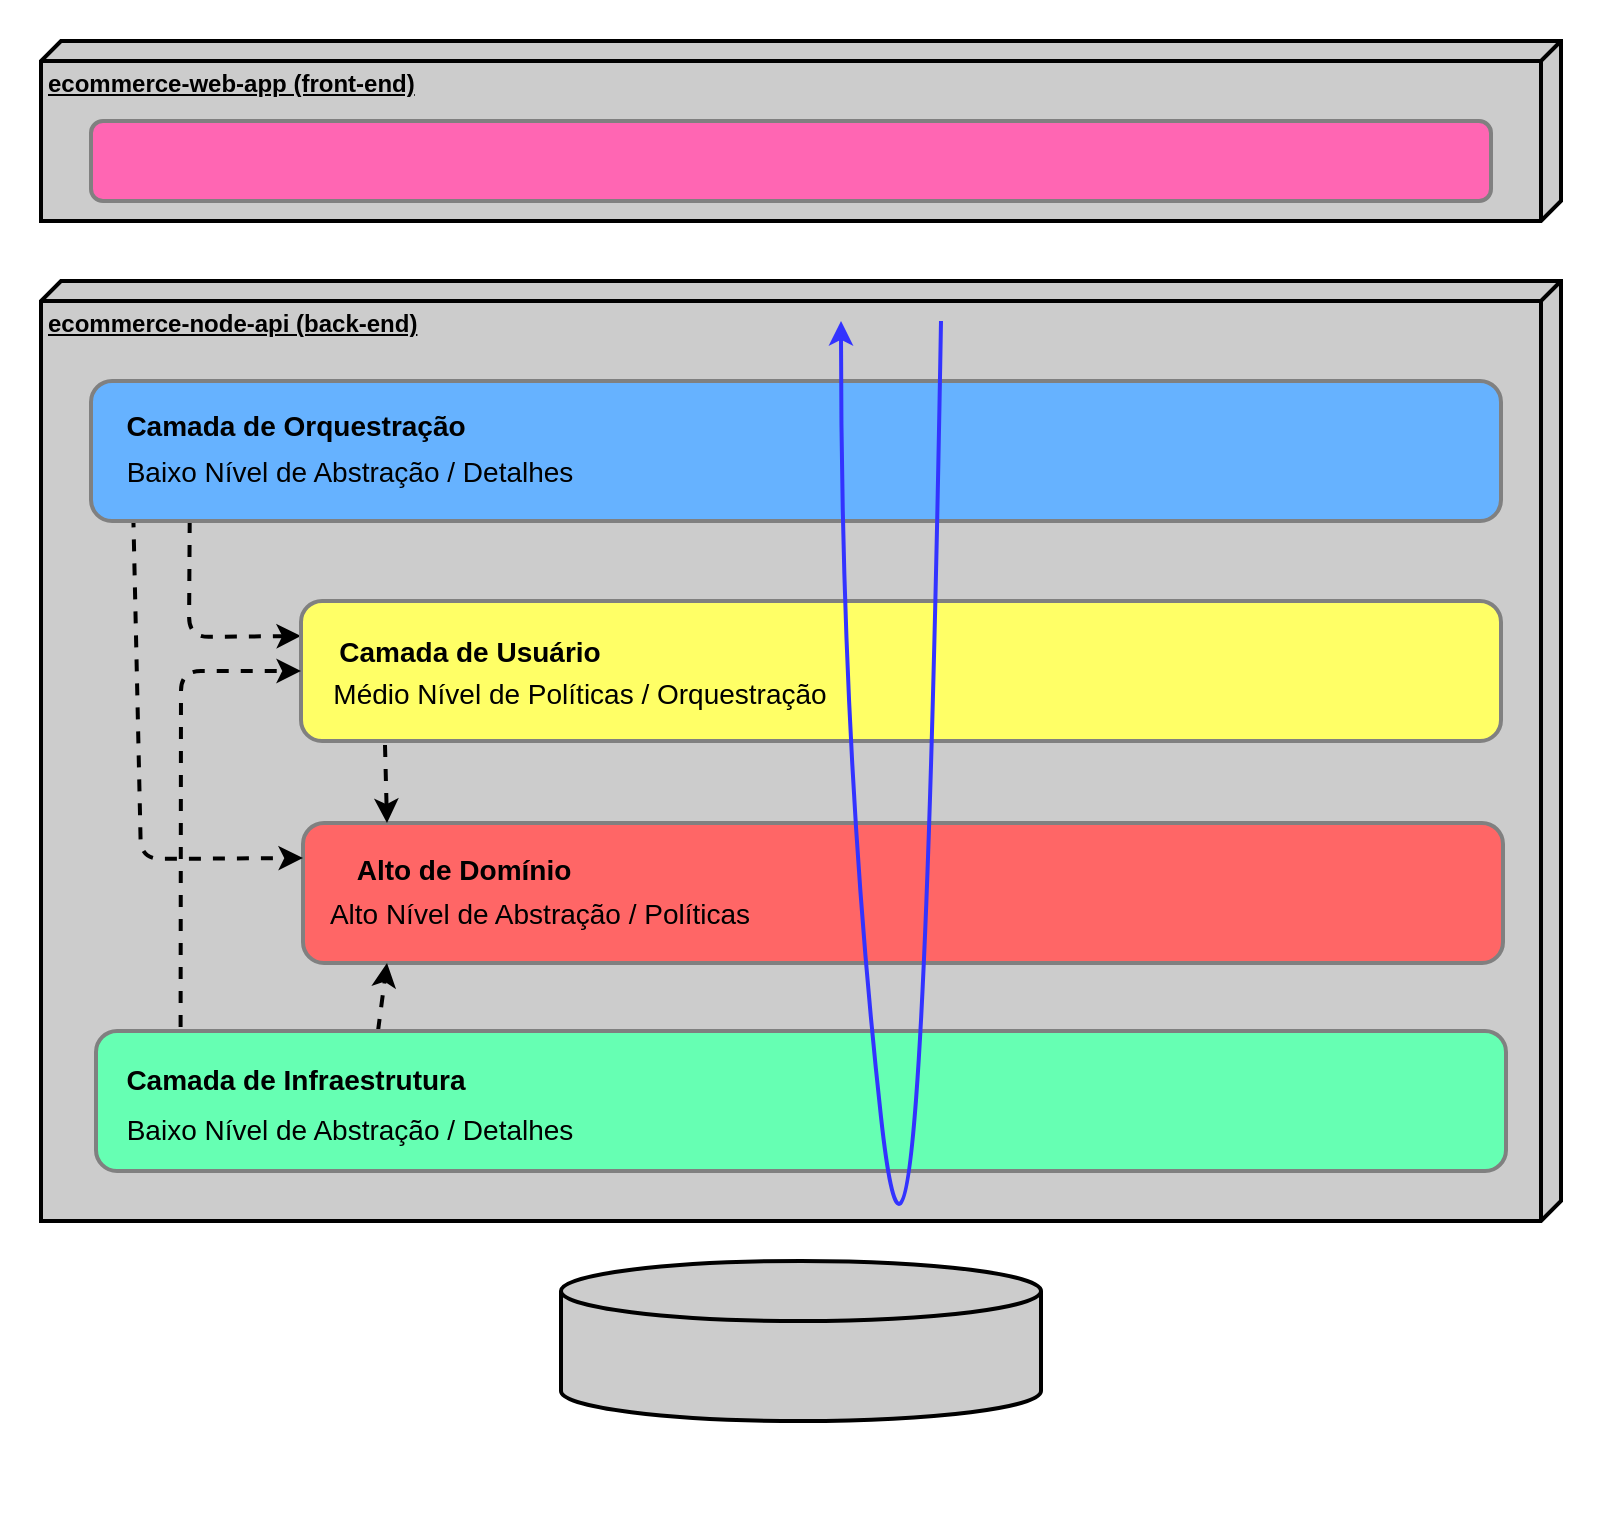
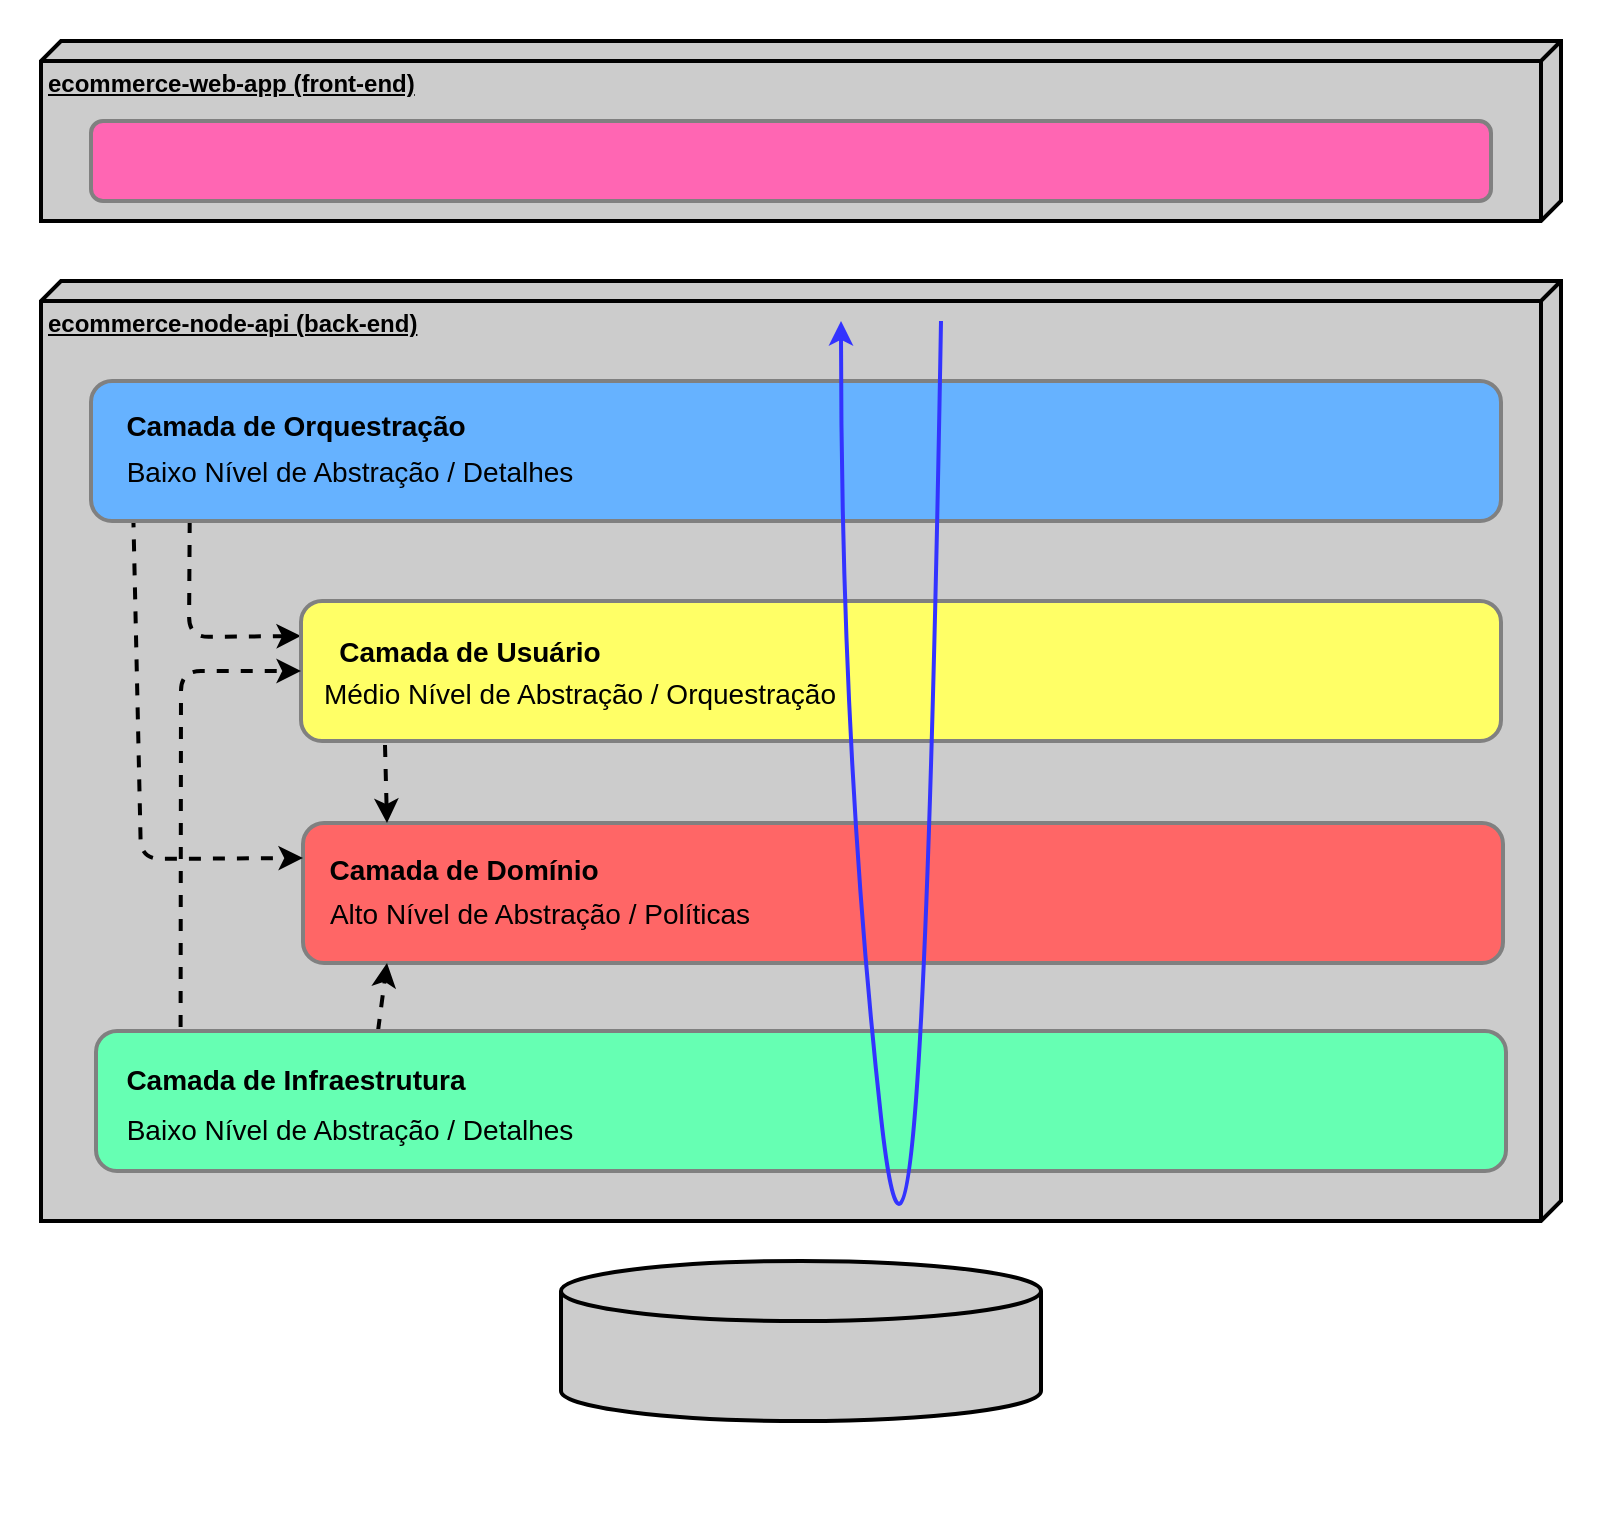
node "Médio Nível de Políticas / Orquestração": label "Médio Nível de Políticas / Orquestração" -> "Médio Nível de Abstração / Orquestração"
node "Alto de Domínio": label "Alto de Domínio" -> "Camada de Domínio"
